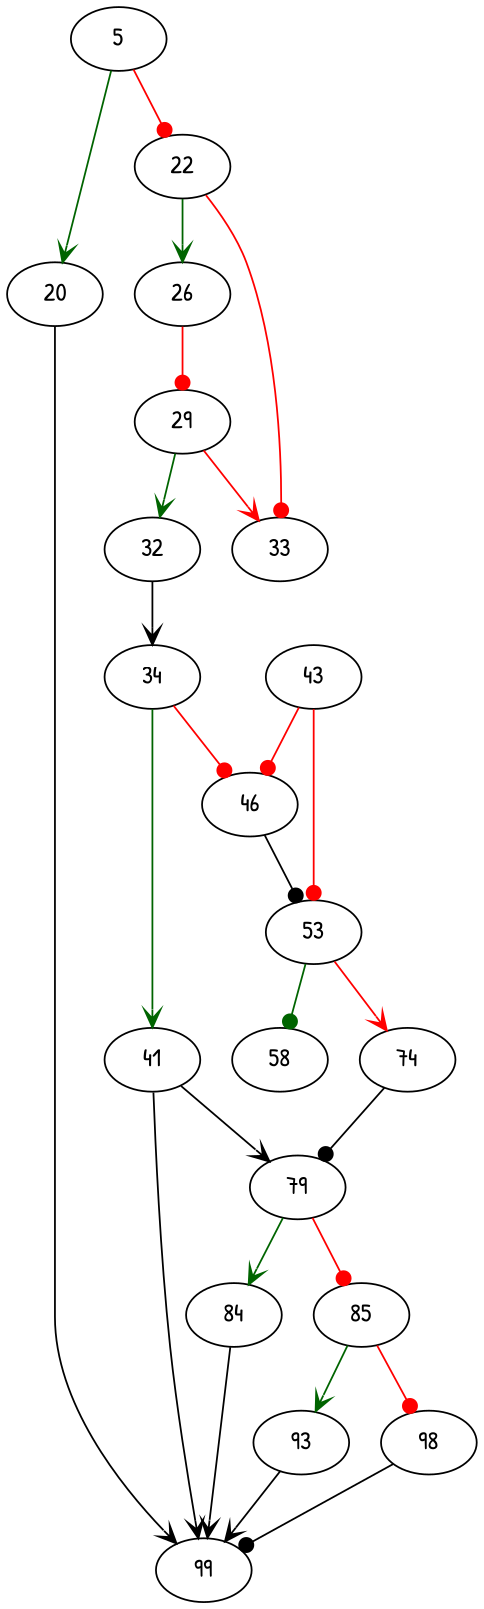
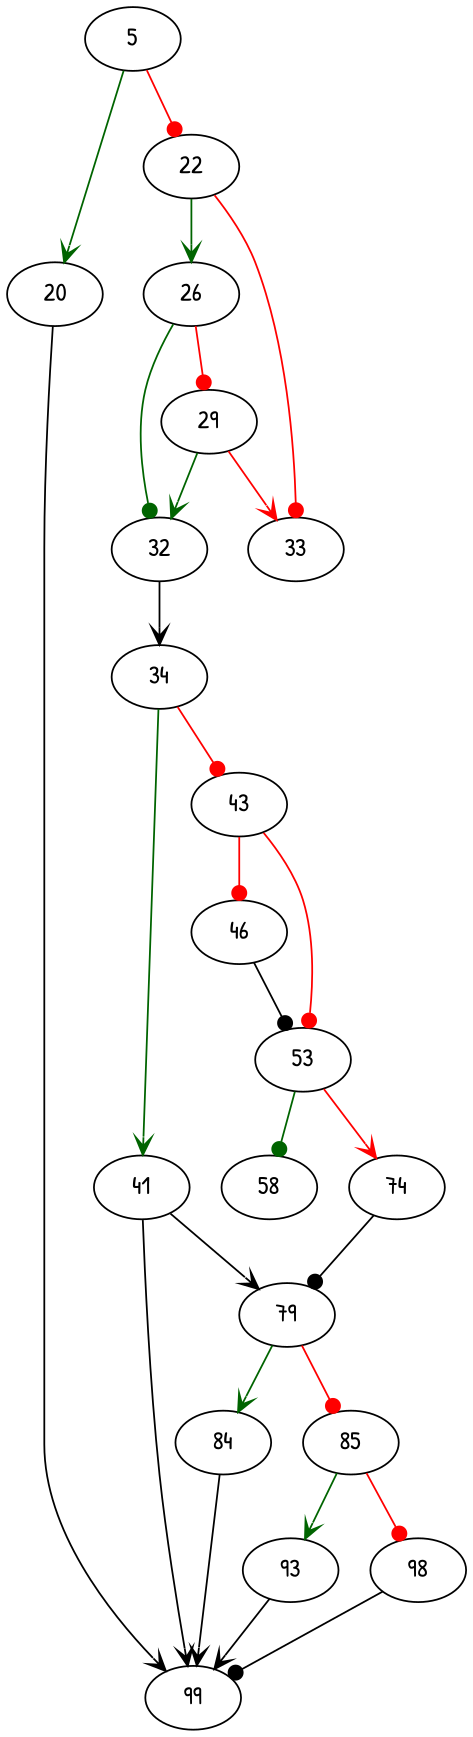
edge "26" -> "32": added
edge "34" -> "46": now "34" -> "43"
